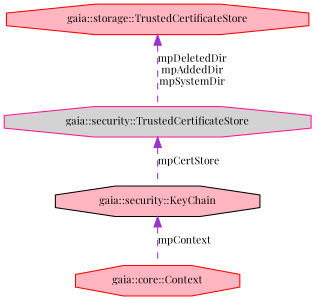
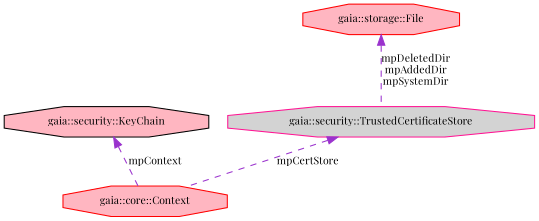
node "gaia::storage::TrustedCertificateStore": label "gaia::storage::TrustedCertificateStore" -> "gaia::storage::File"
edge "gaia::security::KeyChain" -> "gaia::security::TrustedCertificateStore": now "gaia::core::Context" -> "gaia::security::TrustedCertificateStore"
